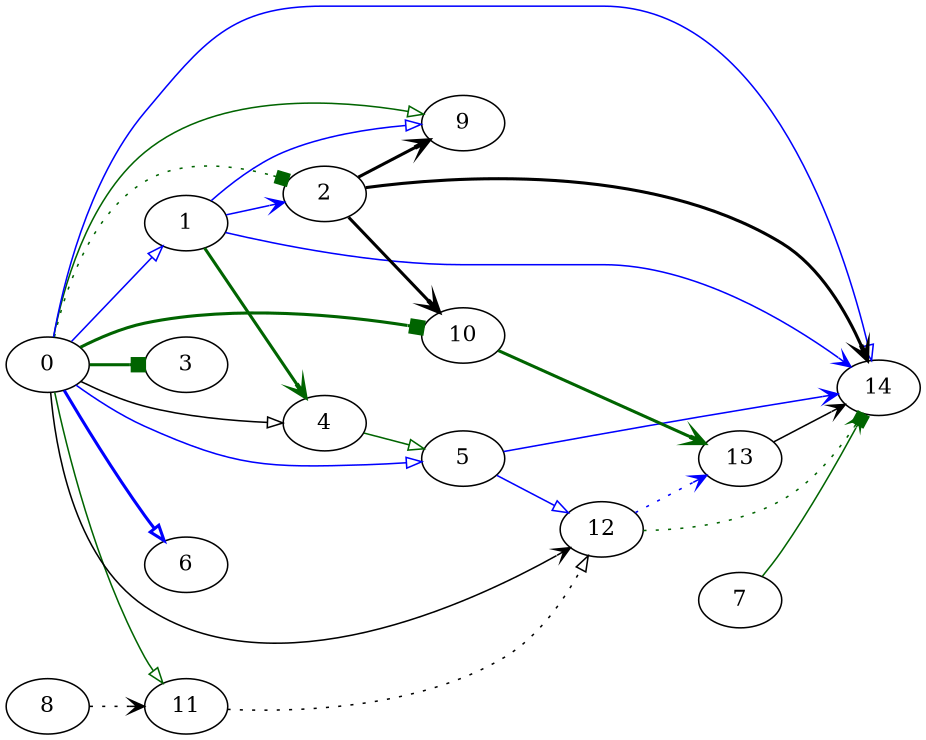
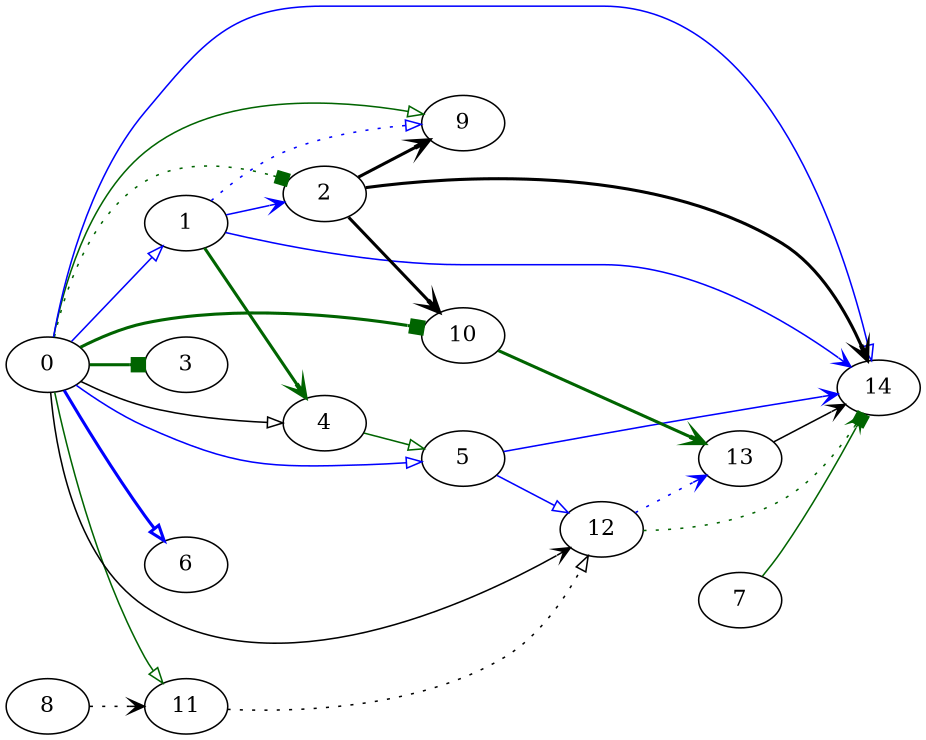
edge "1" -> "9": style solid -> dotted
